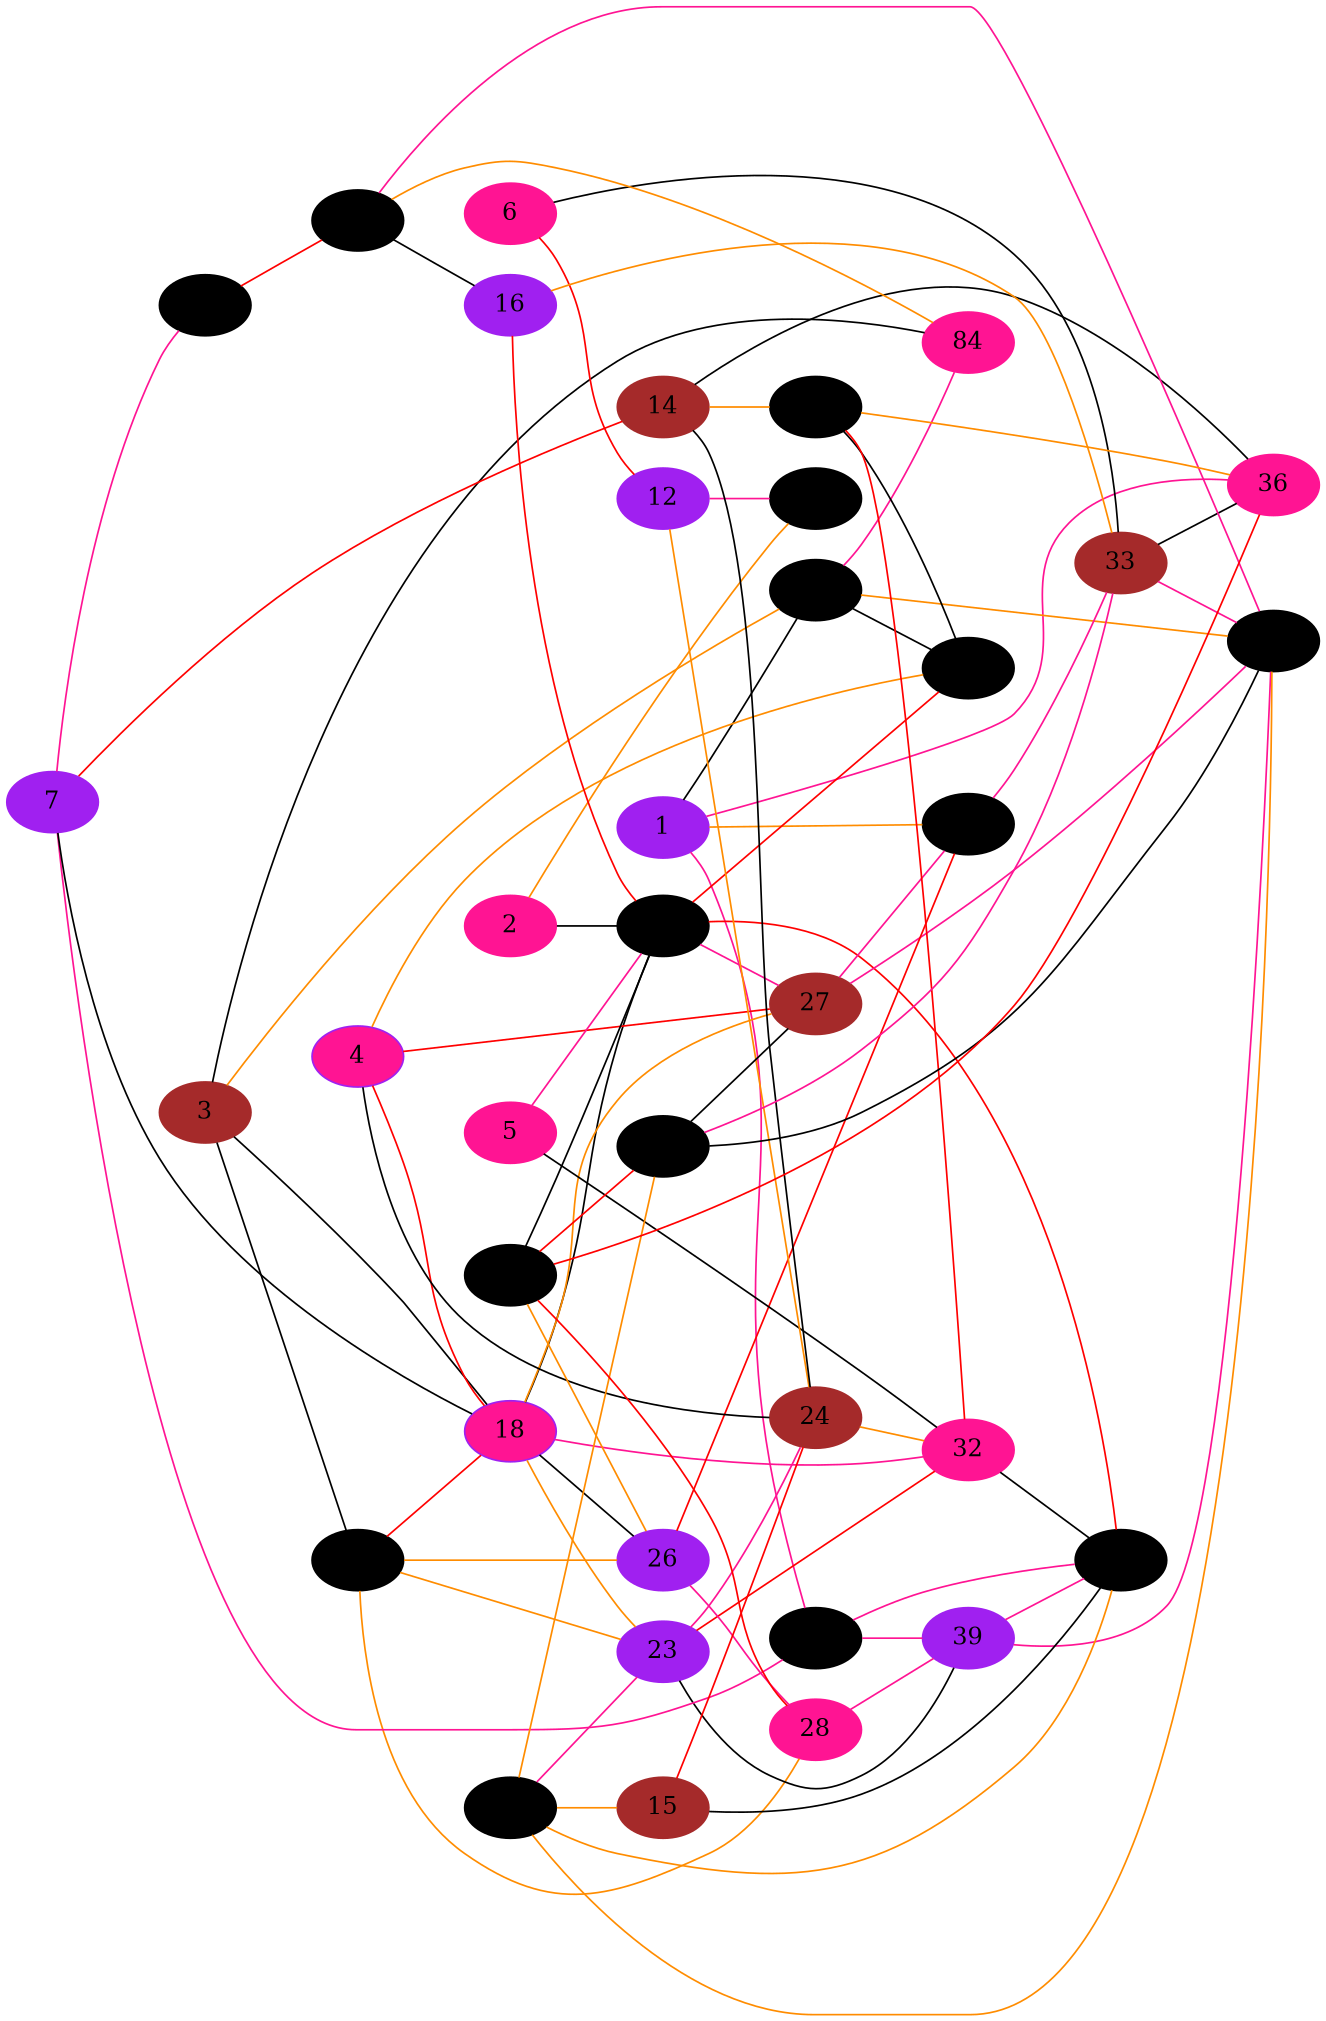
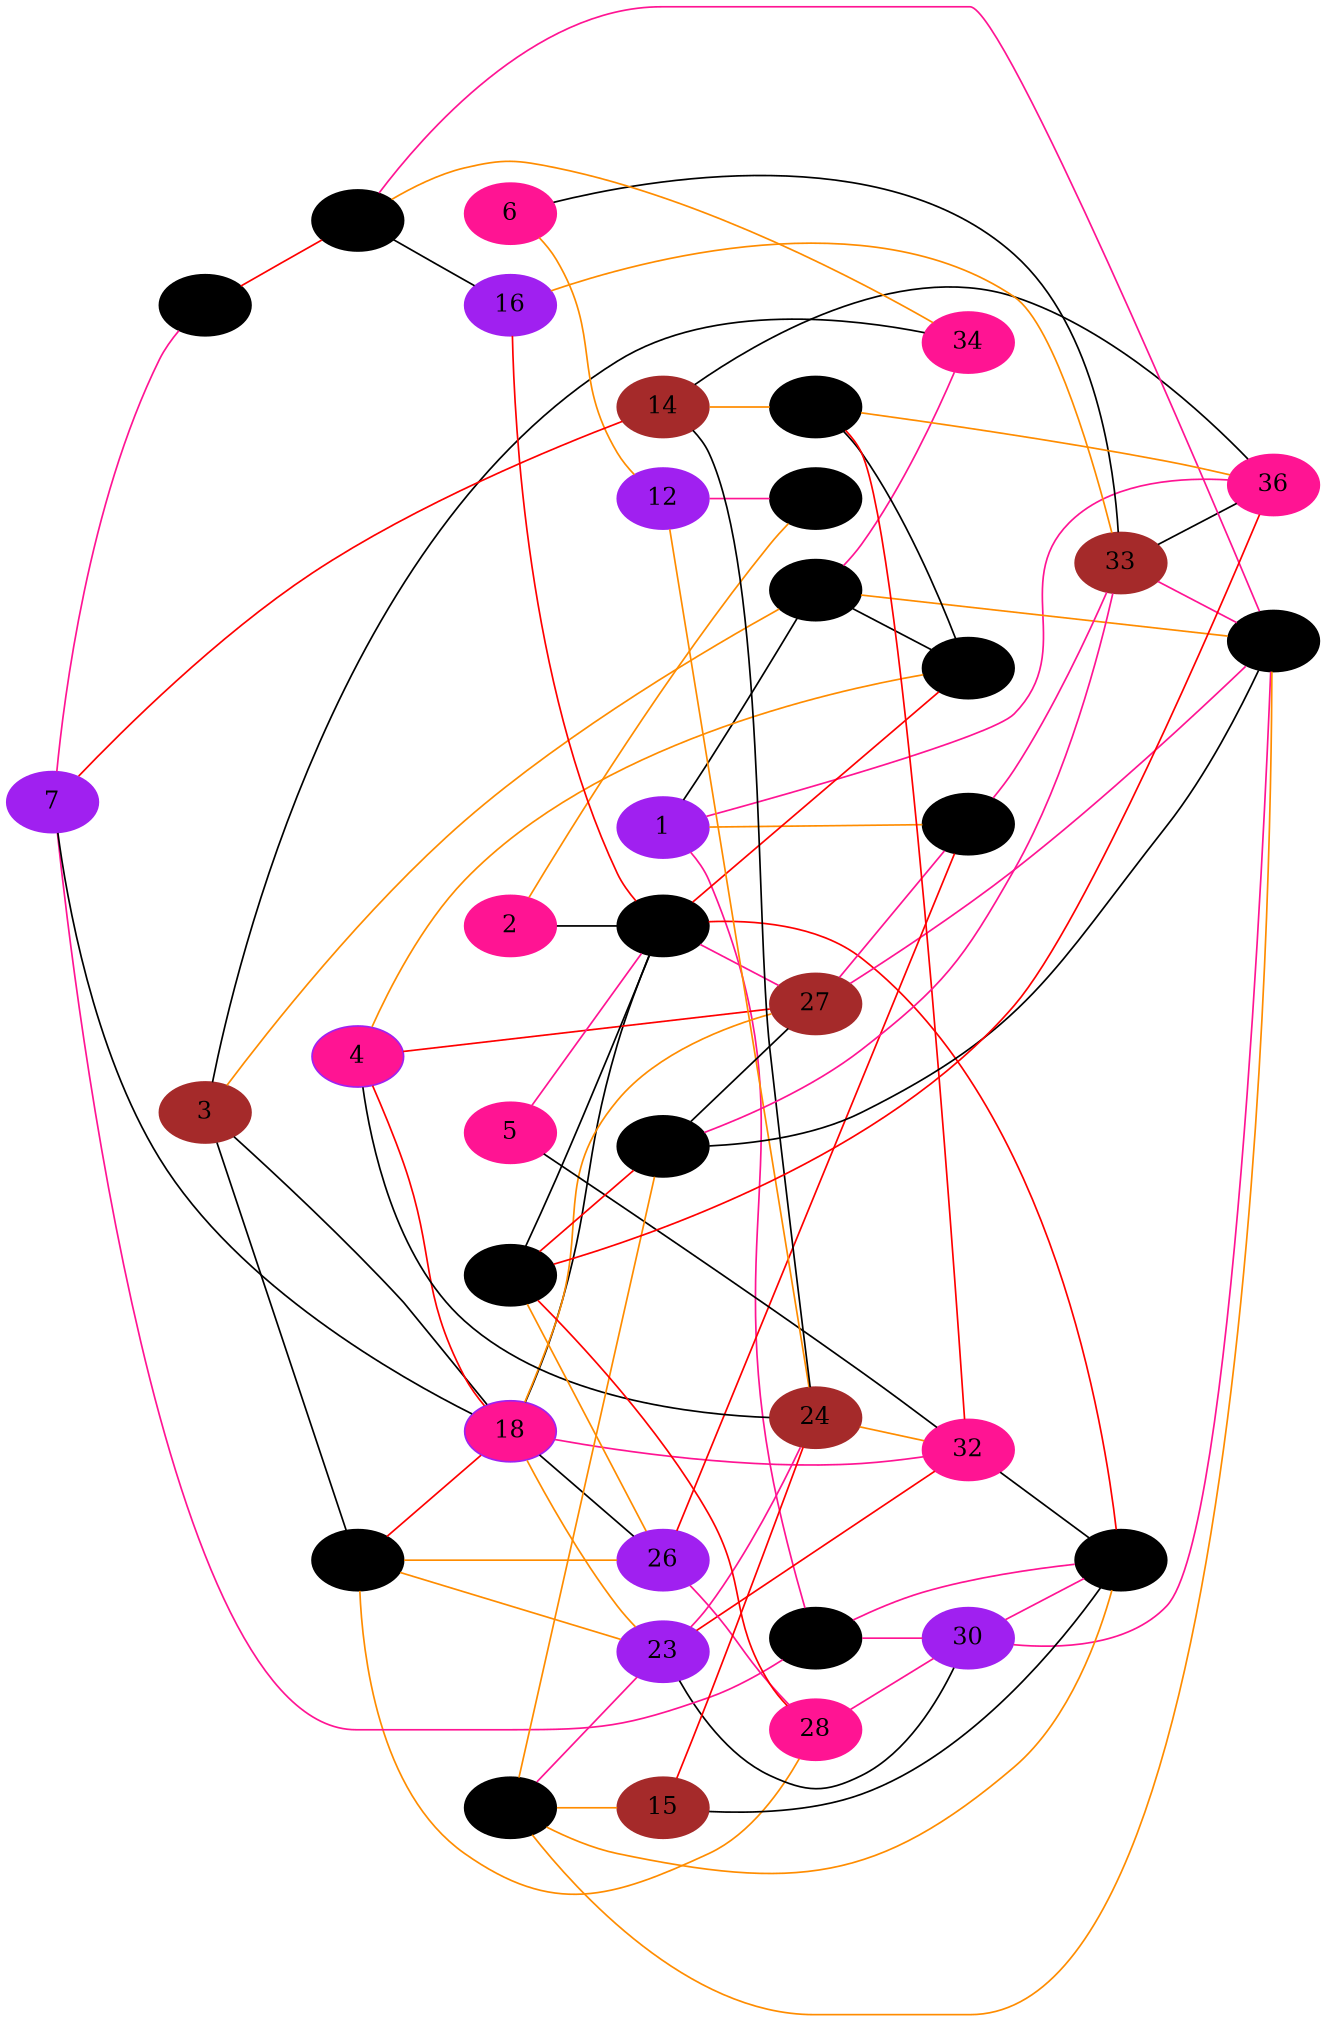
node "84": label "84" -> "34"
edge "6" -- "12": color red -> darkorange
node "39": label "39" -> "30"
